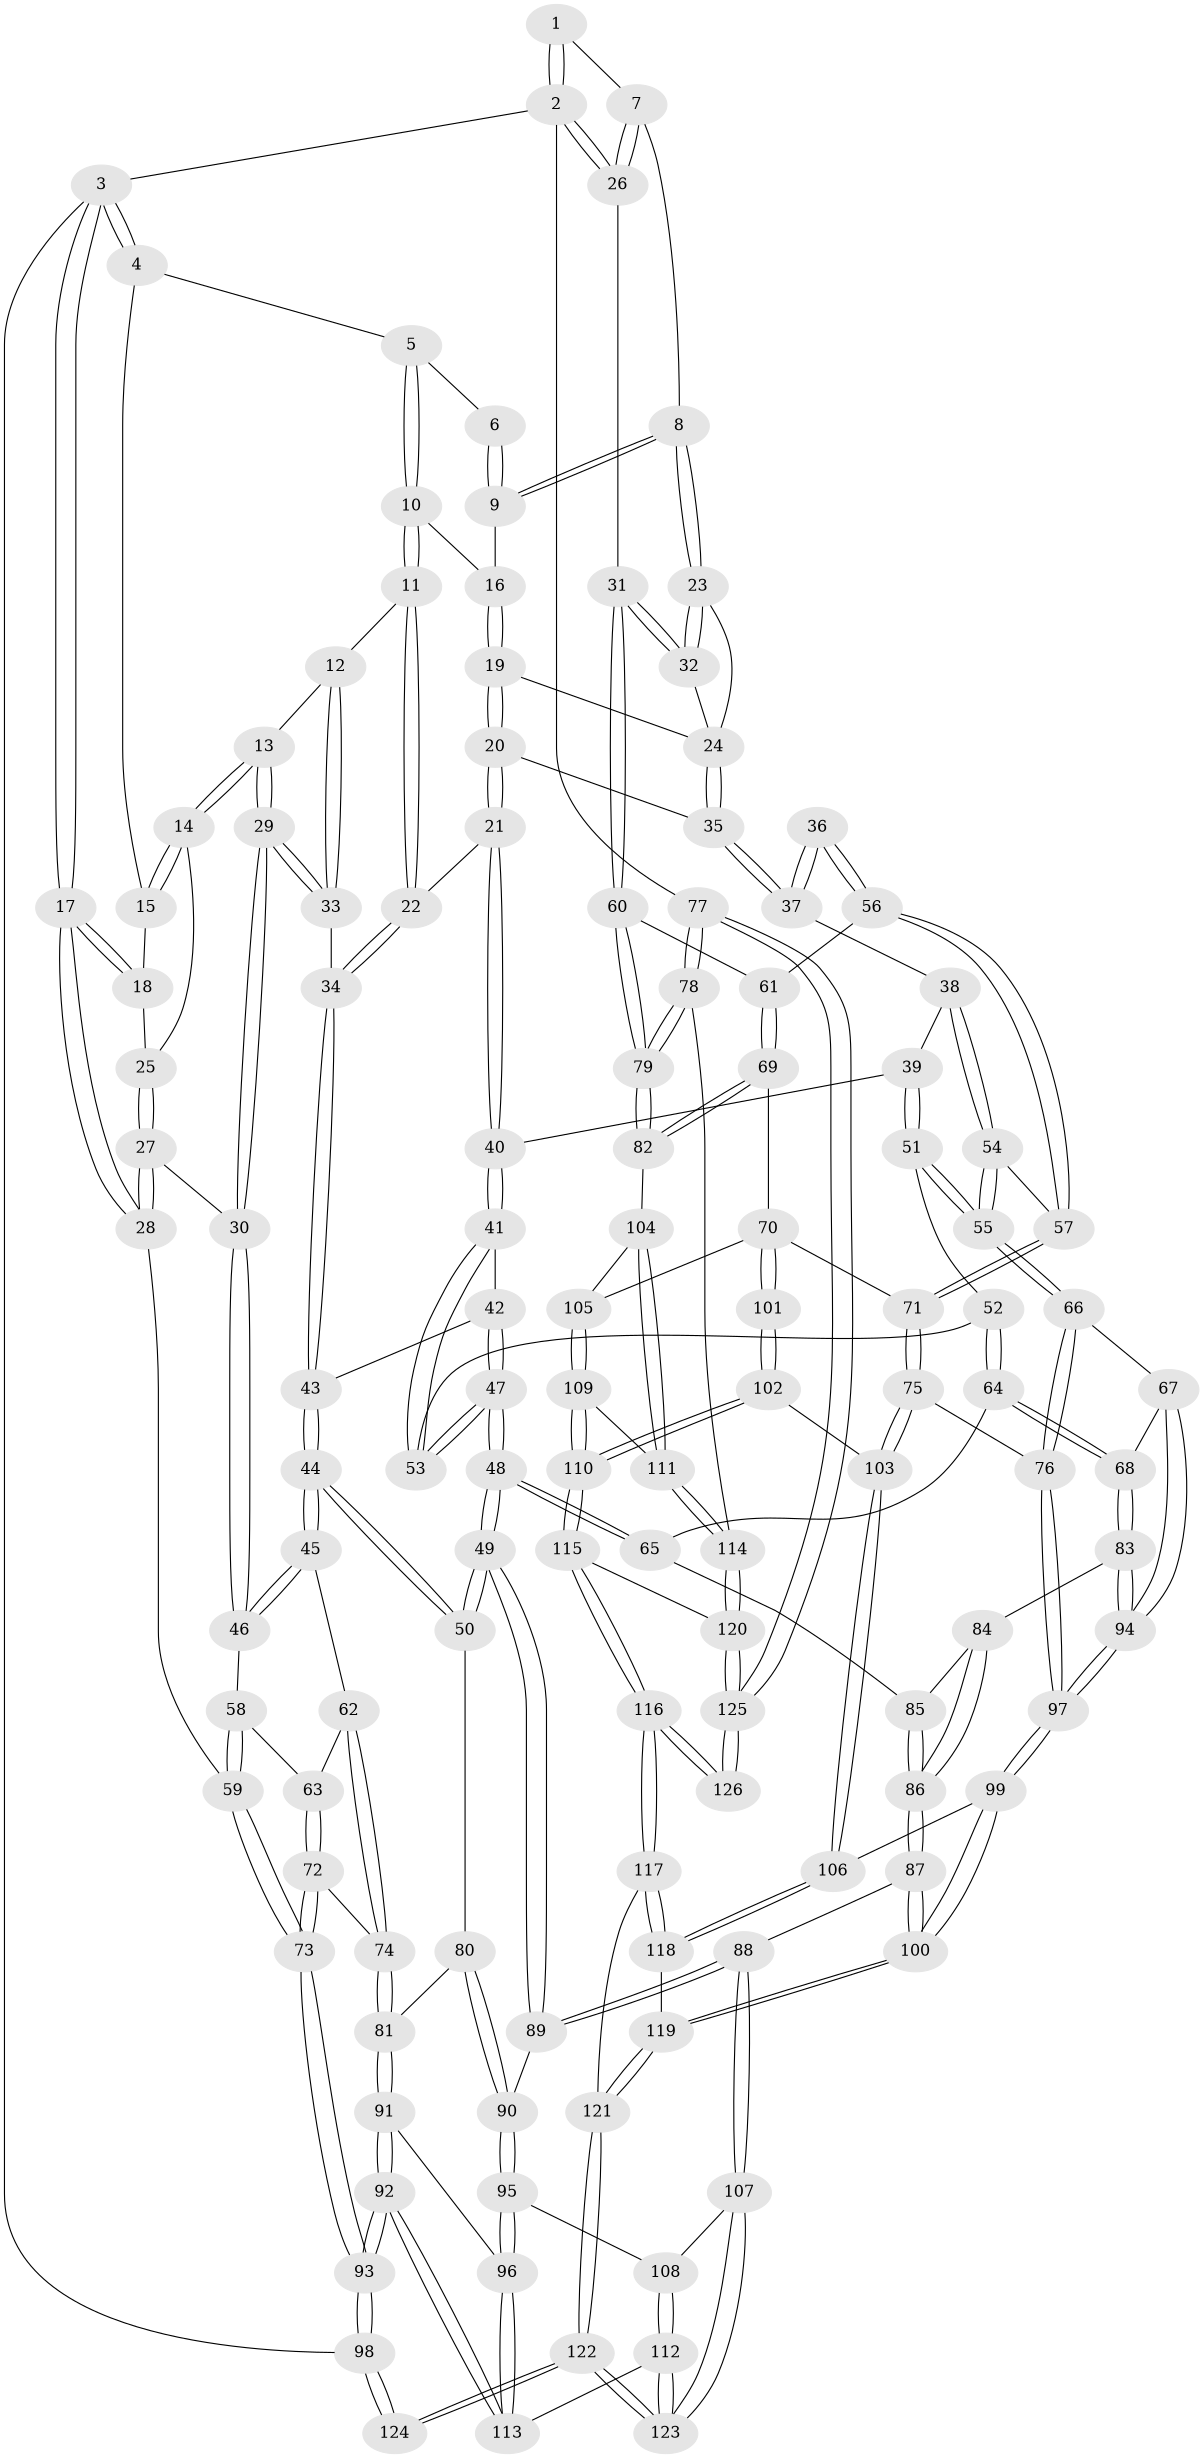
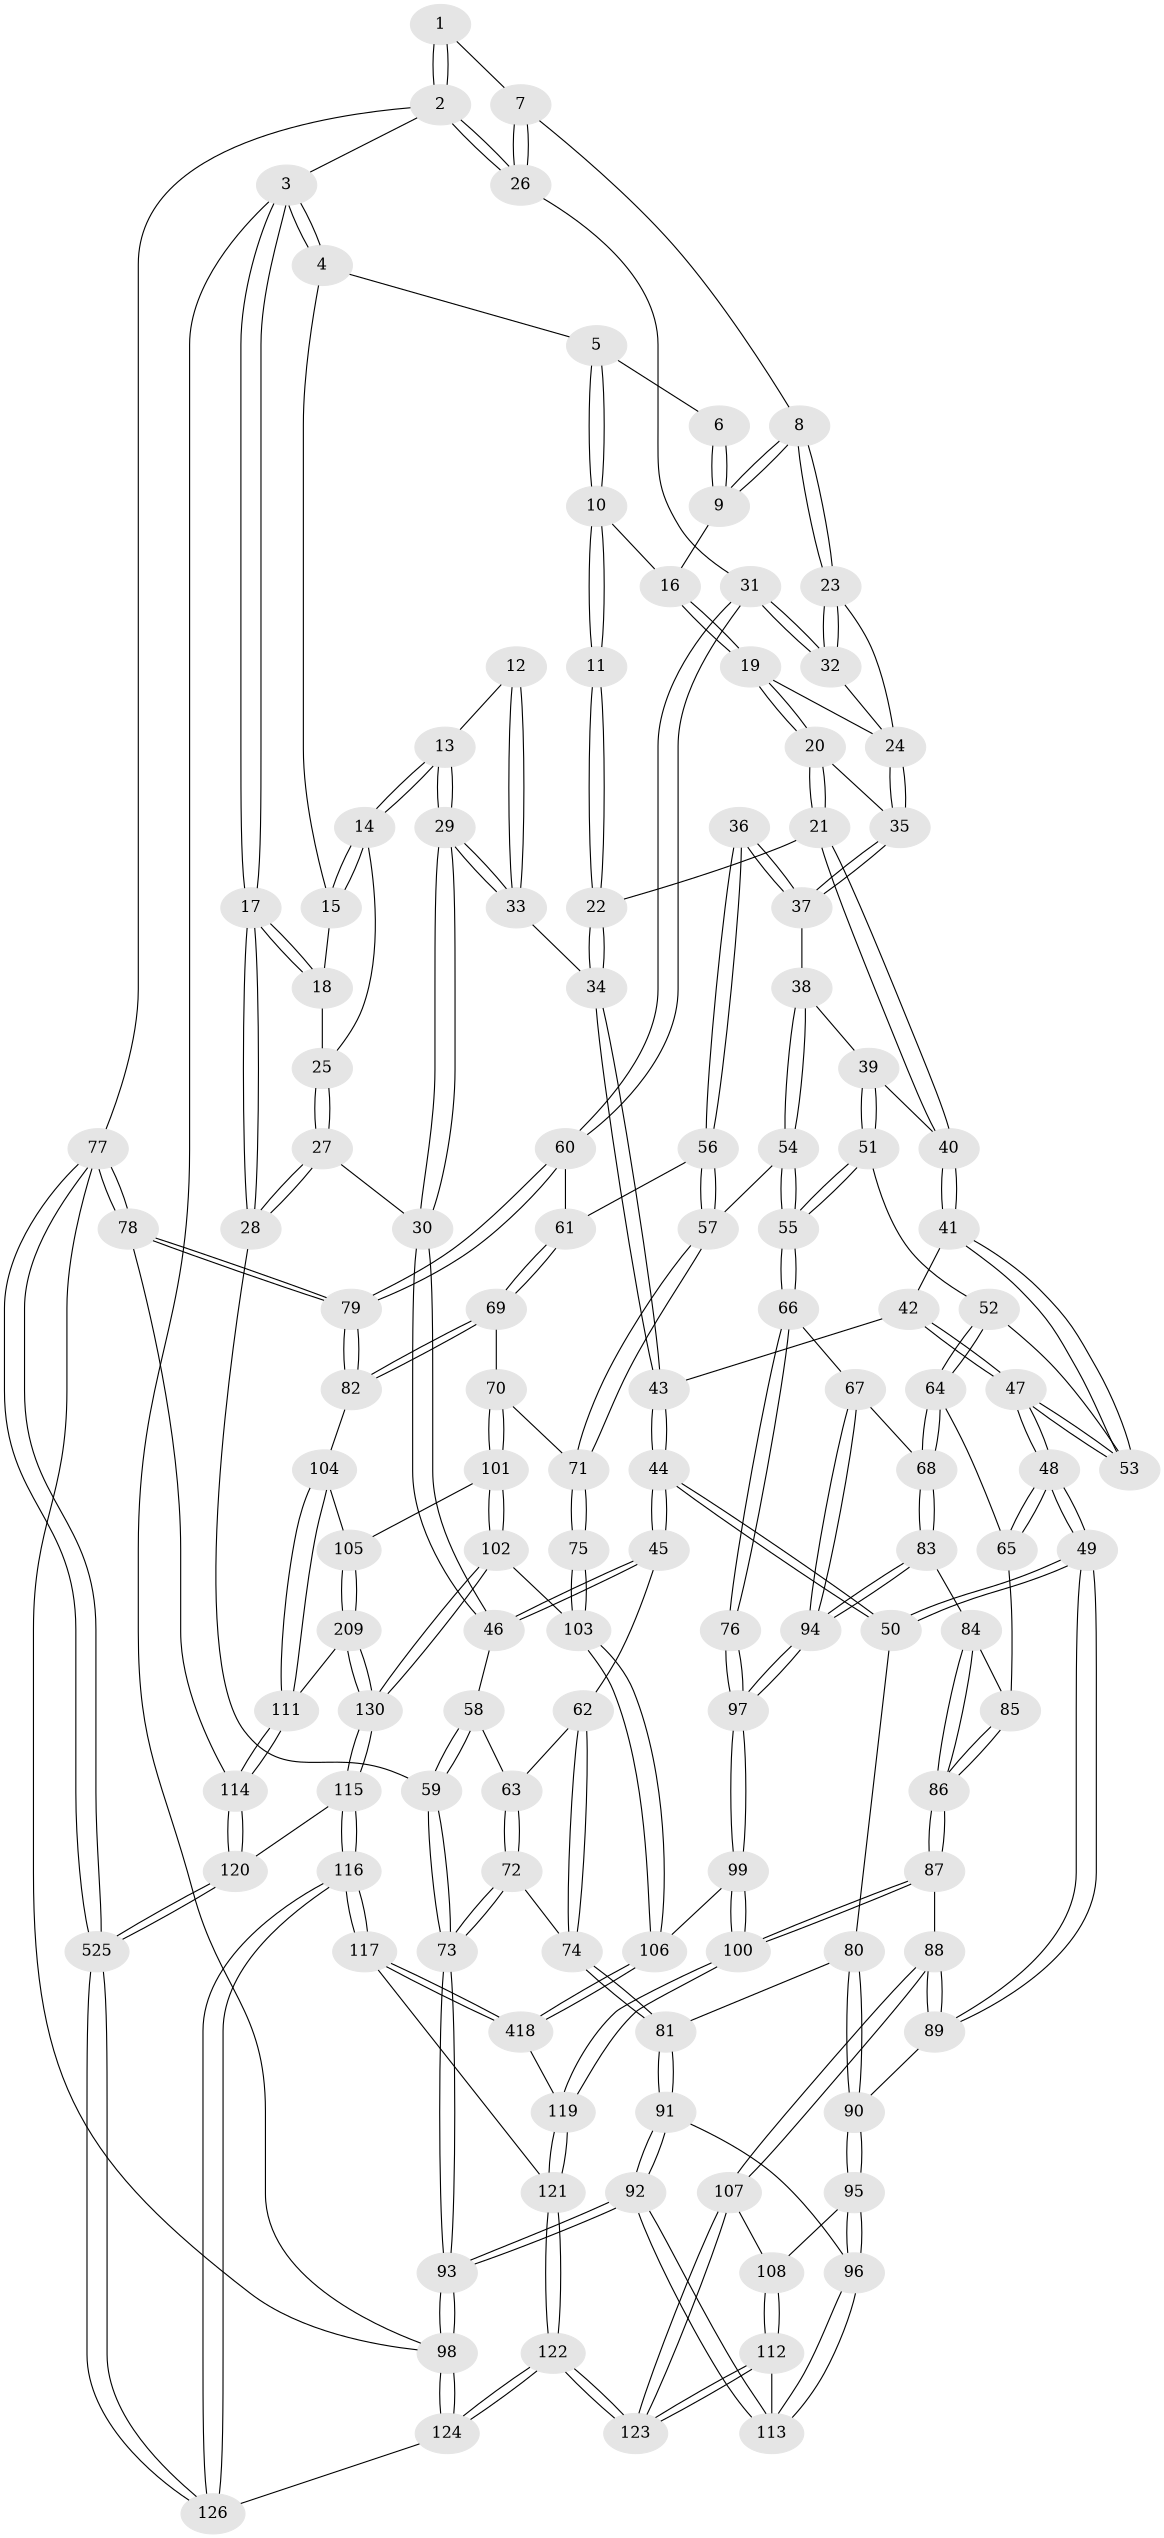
edge "11" -- "12": removed
edge "70" -- "105": now "101" -- "105"
node "109": label "109" -> "209"
edge "75" -- "76": removed
node "110": label "110" -> "130"
node "125": label "125" -> "525"
edge "77" -- "98": added
node "118": label "118" -> "418"
edge "124" -- "126": added
